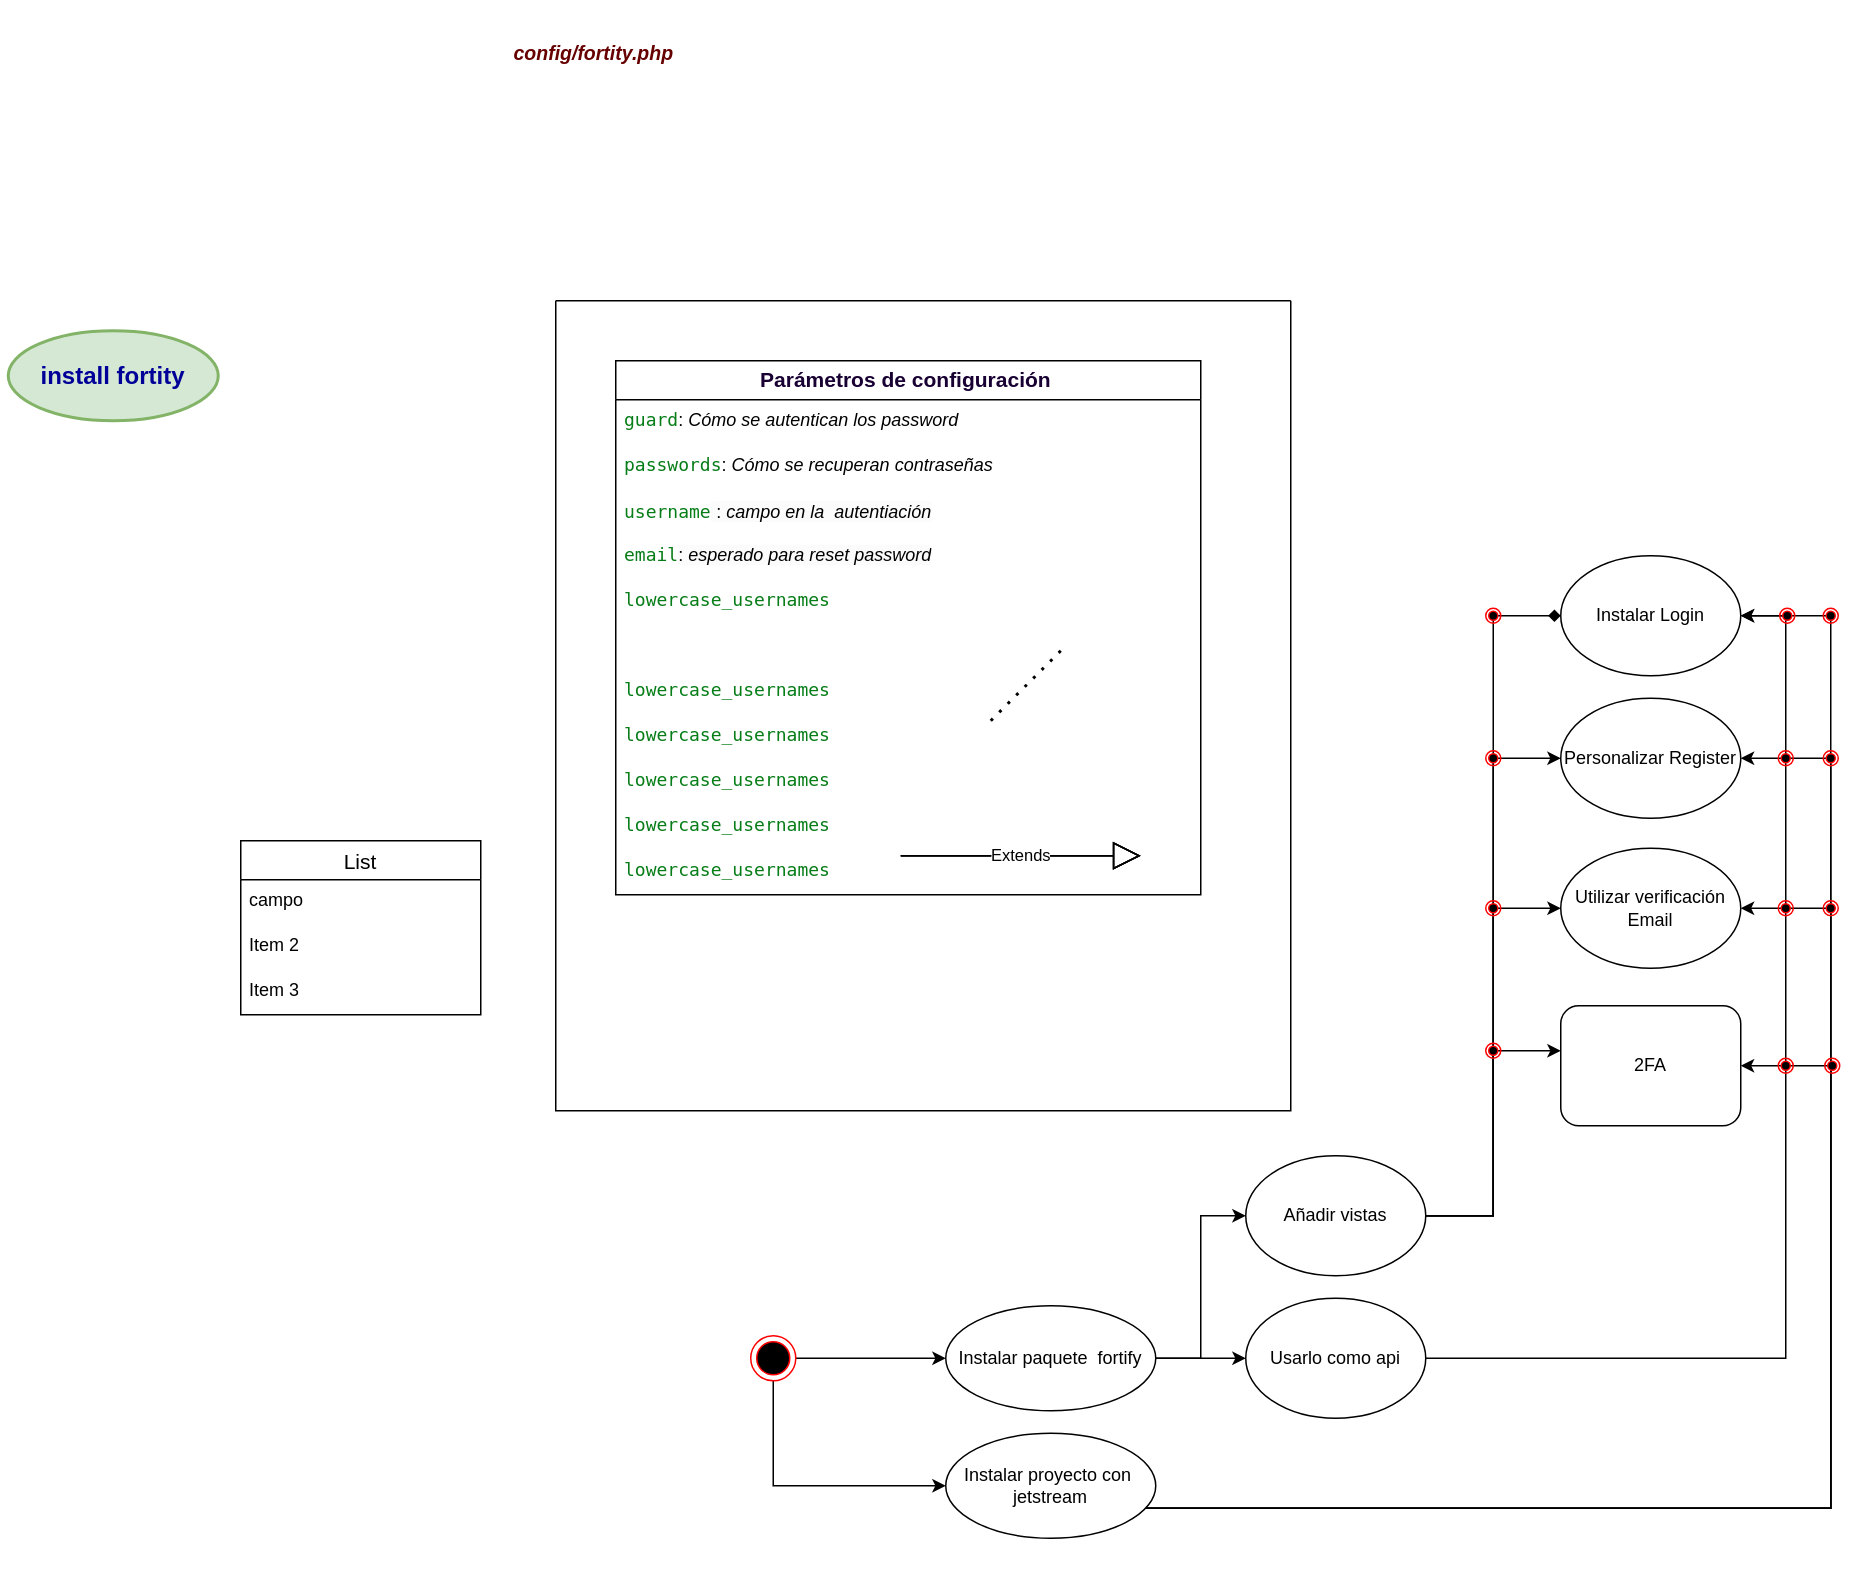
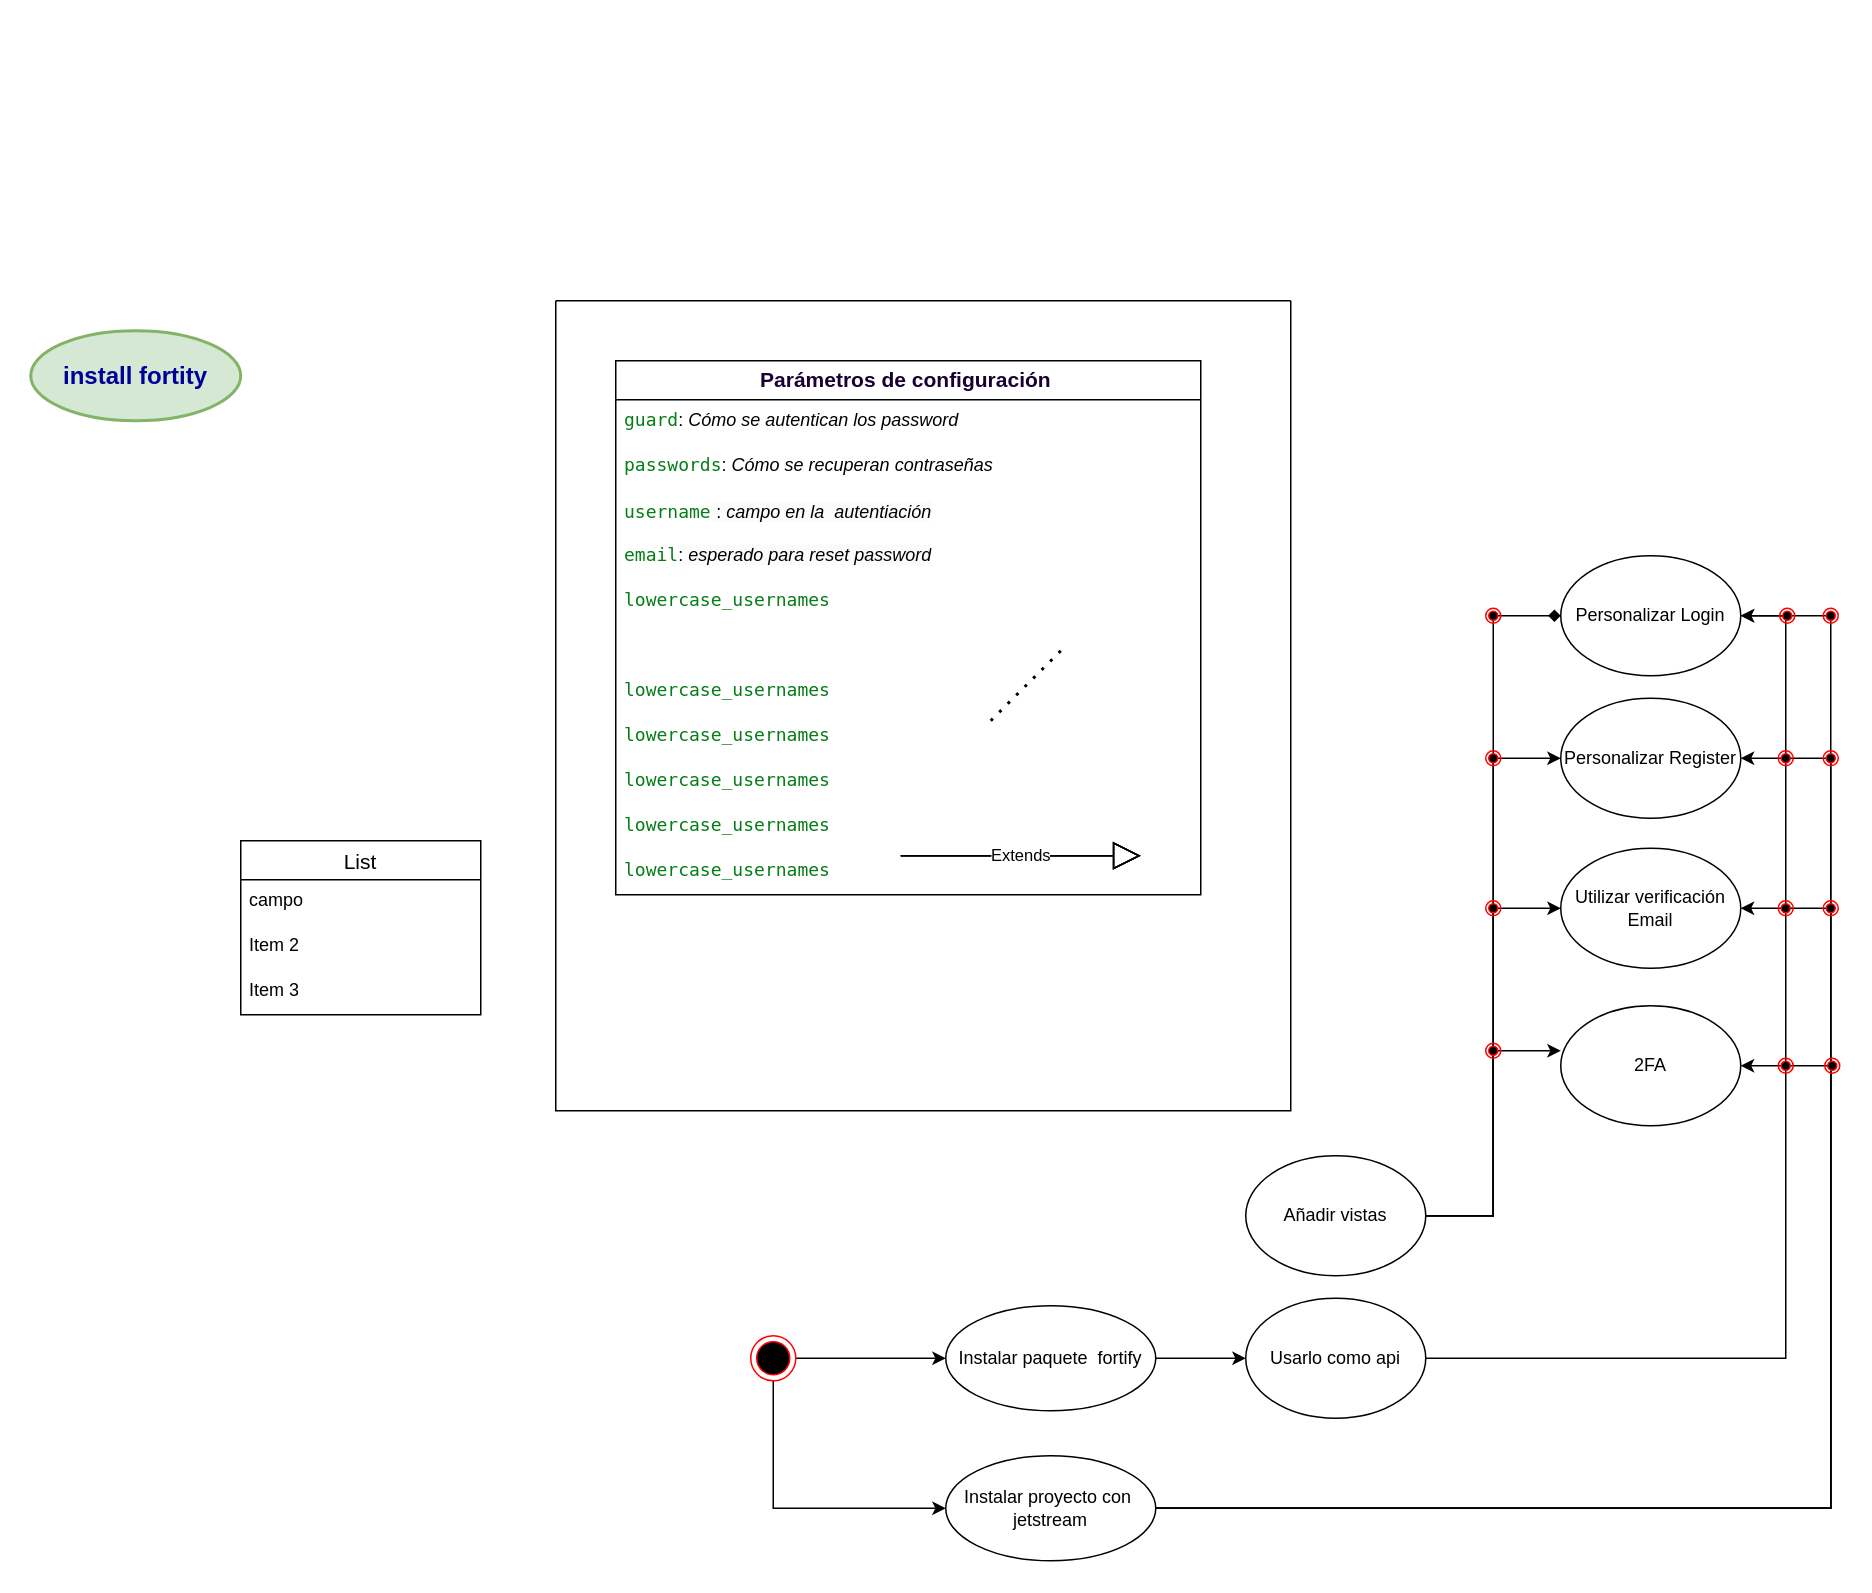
node "config/fortity.php": removed
node "install fortity": moved (113, 376) -> (136, 376)
node "Instalar Login": label "Instalar Login" -> "Personalizar Login"
node "2FA": shape rounded rectangle -> ellipse
edge "Instalar paquete fortify" -> "Añadir vistas": removed
node "Instalar proyecto con jetstream": moved (1051, 1486) -> (1051, 1508)
